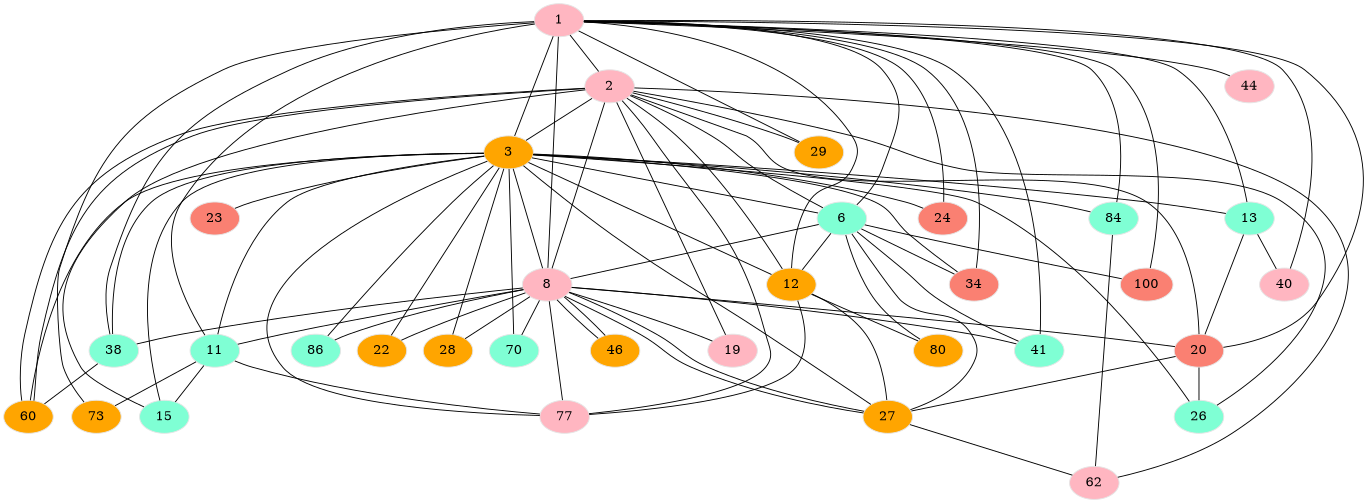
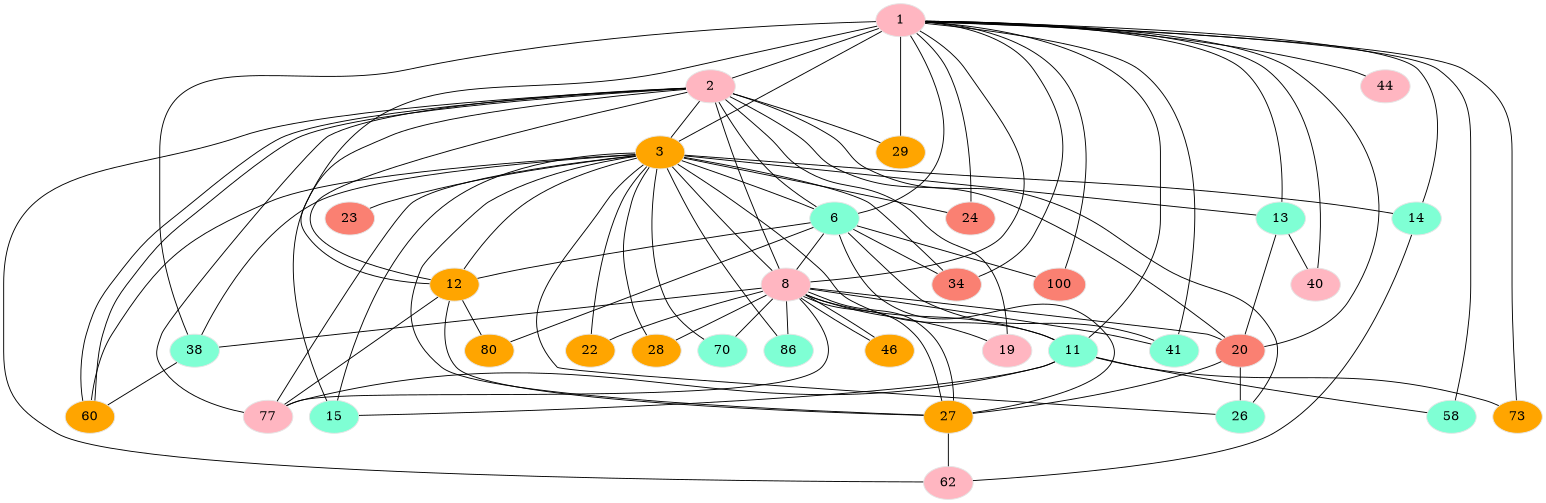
node "84": label "84" -> "14"
node "58": added
